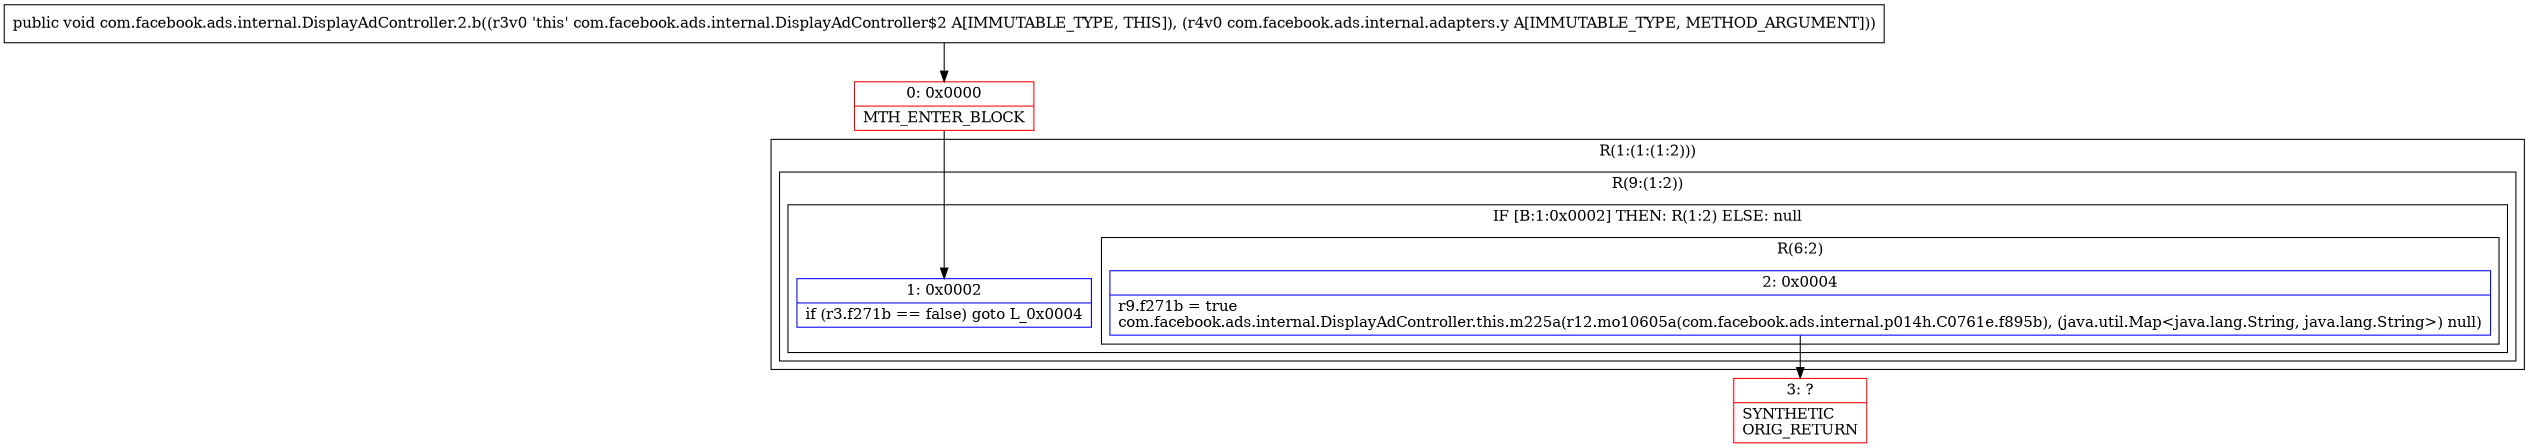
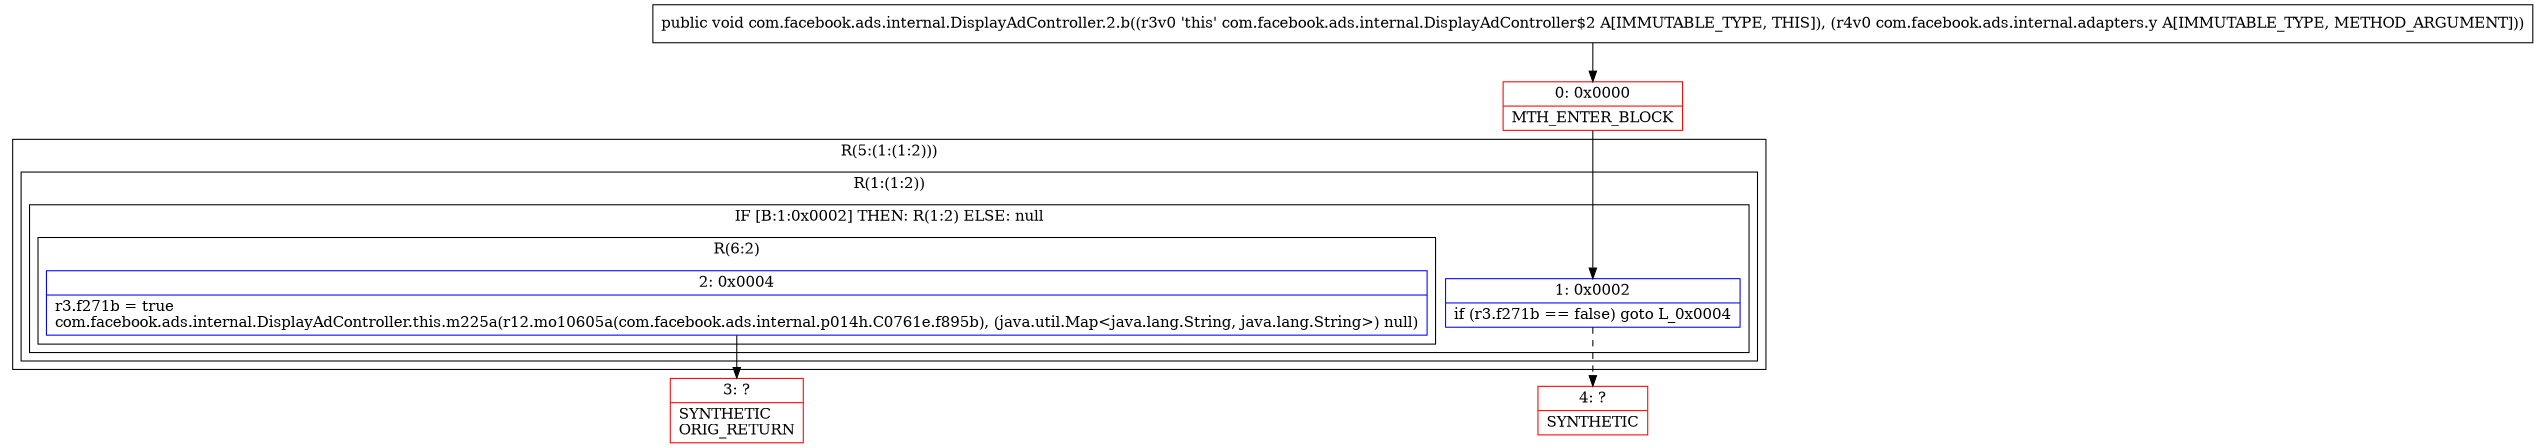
cluster "R(1:(1:(1:2)))": label "R(1:(1:(1:2)))" -> "R(5:(1:(1:2)))"
cluster "R(9:(1:2))": label "R(9:(1:2))" -> "R(1:(1:2))"
node "2: 0x0004": text "r9.f271b = true" -> "r3.f271b = true"
node "4: ?": added
